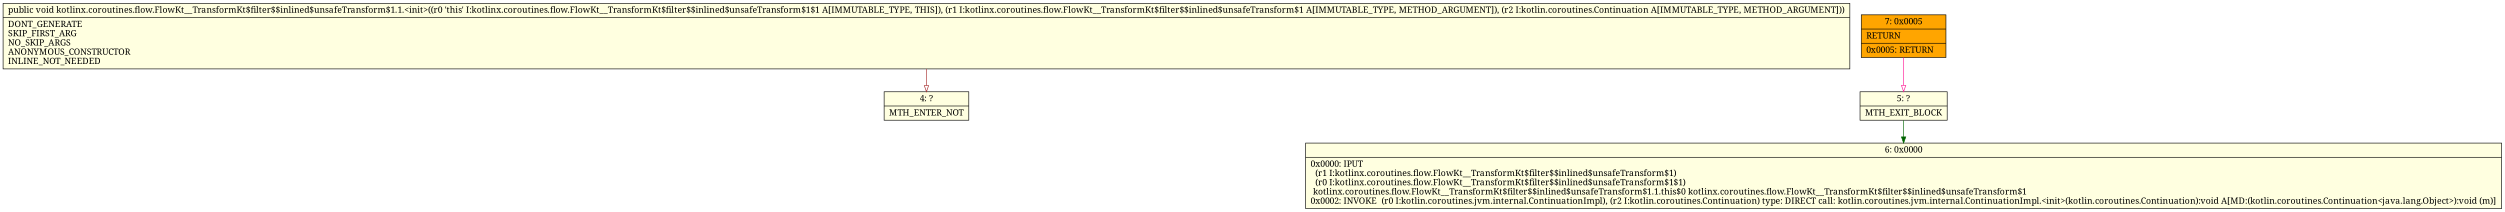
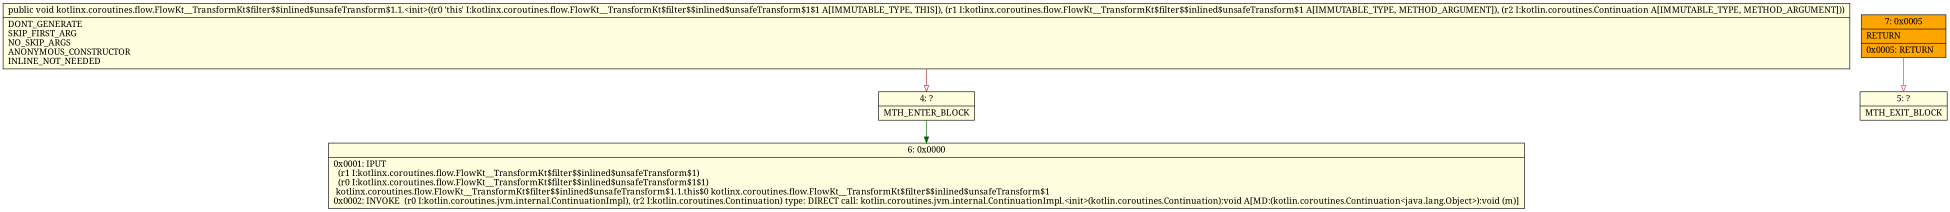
node "4: ?": text "MTH_ENTER_NOT" -> "MTH_ENTER_BLOCK"
edge "5: ?" -> "6: 0x0000": now "4: ?" -> "6: 0x0000"
node "6: 0x0000": text "0x0000: IPUT" -> "0x0001: IPUT"
